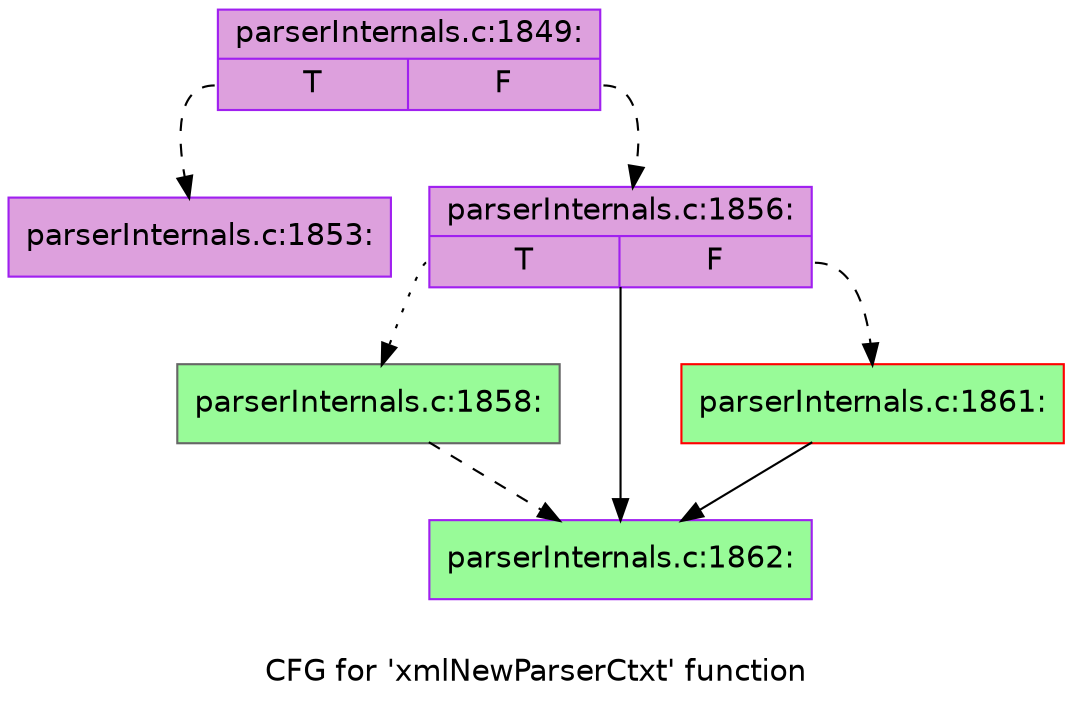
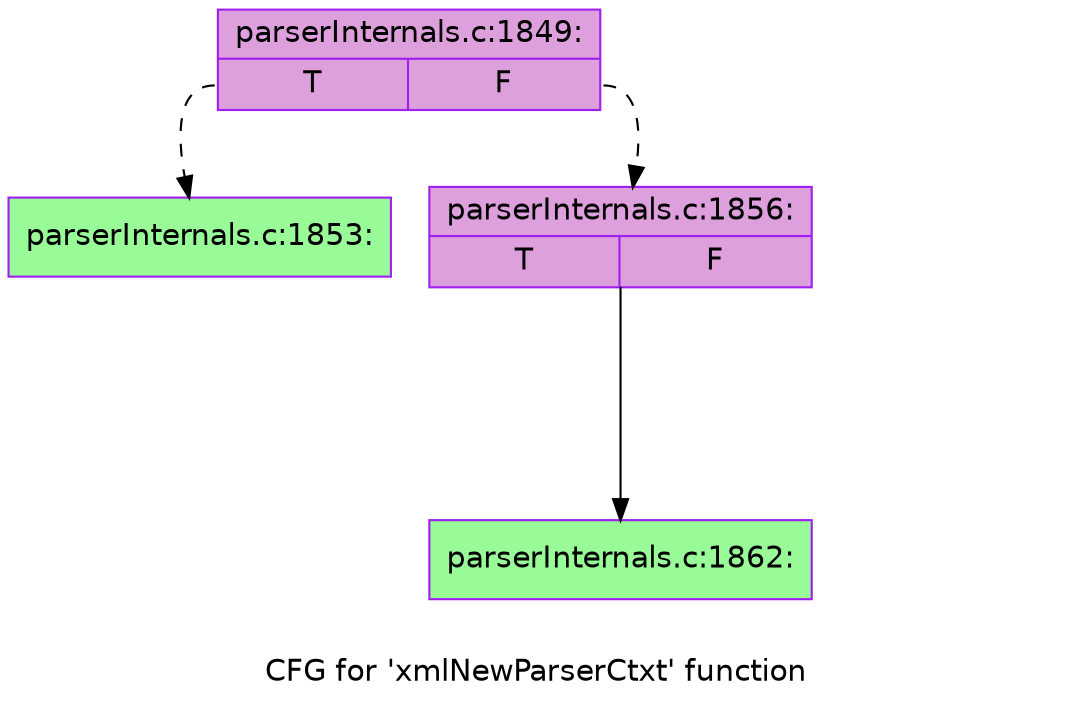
node "parserInternals.c:1853:": fillcolor plum -> palegreen
node "parserInternals.c:1858:": removed
node "parserInternals.c:1861:": removed
